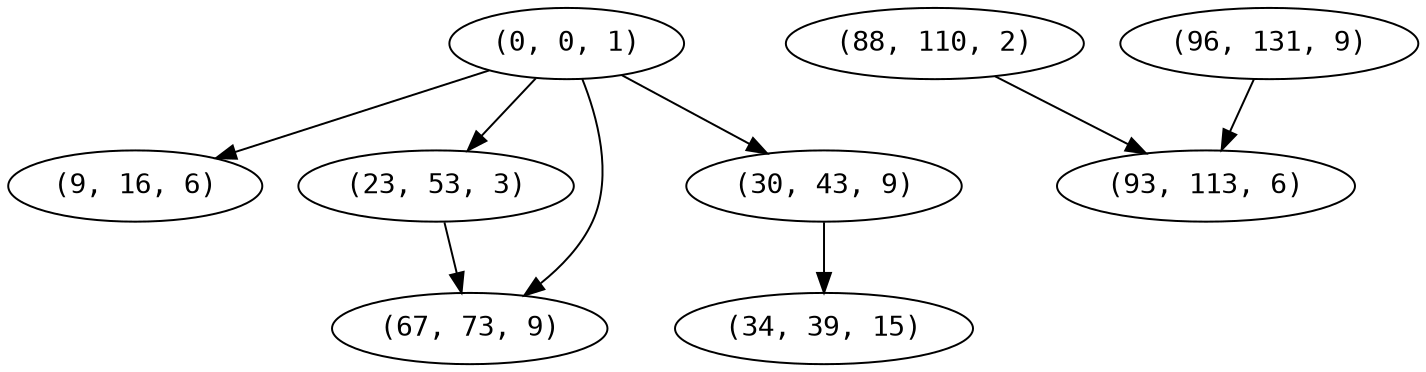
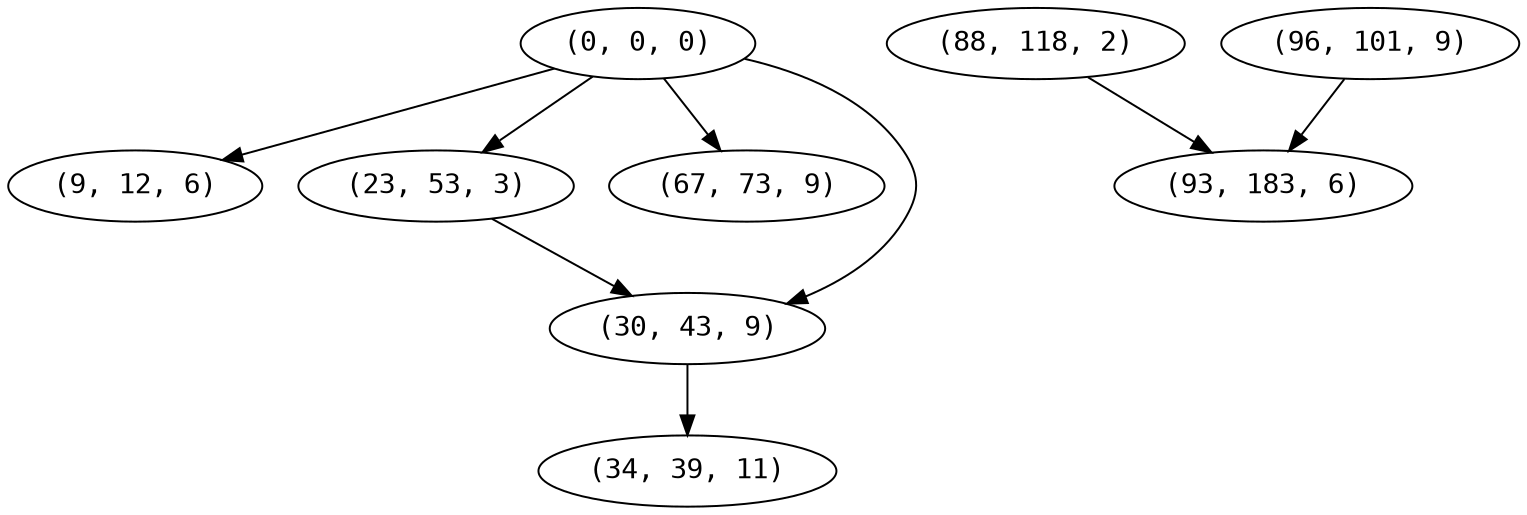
node "(0, 0, 1)": label "(0, 0, 1)" -> "(0, 0, 0)"
node "(88, 110, 2)": label "(88, 110, 2)" -> "(88, 118, 2)"
node "(96, 131, 9)": label "(96, 131, 9)" -> "(96, 101, 9)"
node "(9, 16, 6)": label "(9, 16, 6)" -> "(9, 12, 6)"
node "(93, 113, 6)": label "(93, 113, 6)" -> "(93, 183, 6)"
edge "(23, 53, 3)" -> "(67, 73, 9)": now "(23, 53, 3)" -> "(30, 43, 9)"
node "(34, 39, 15)": label "(34, 39, 15)" -> "(34, 39, 11)"
